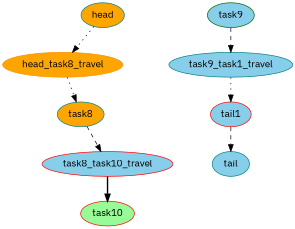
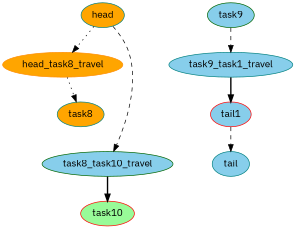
edge "task9_task1_travel" -> "tail1": style dotted -> bold
edge "task8" -> "task8_task10_travel": now "head" -> "task8_task10_travel"
node "task8_task10_travel": color red -> darkgreen
